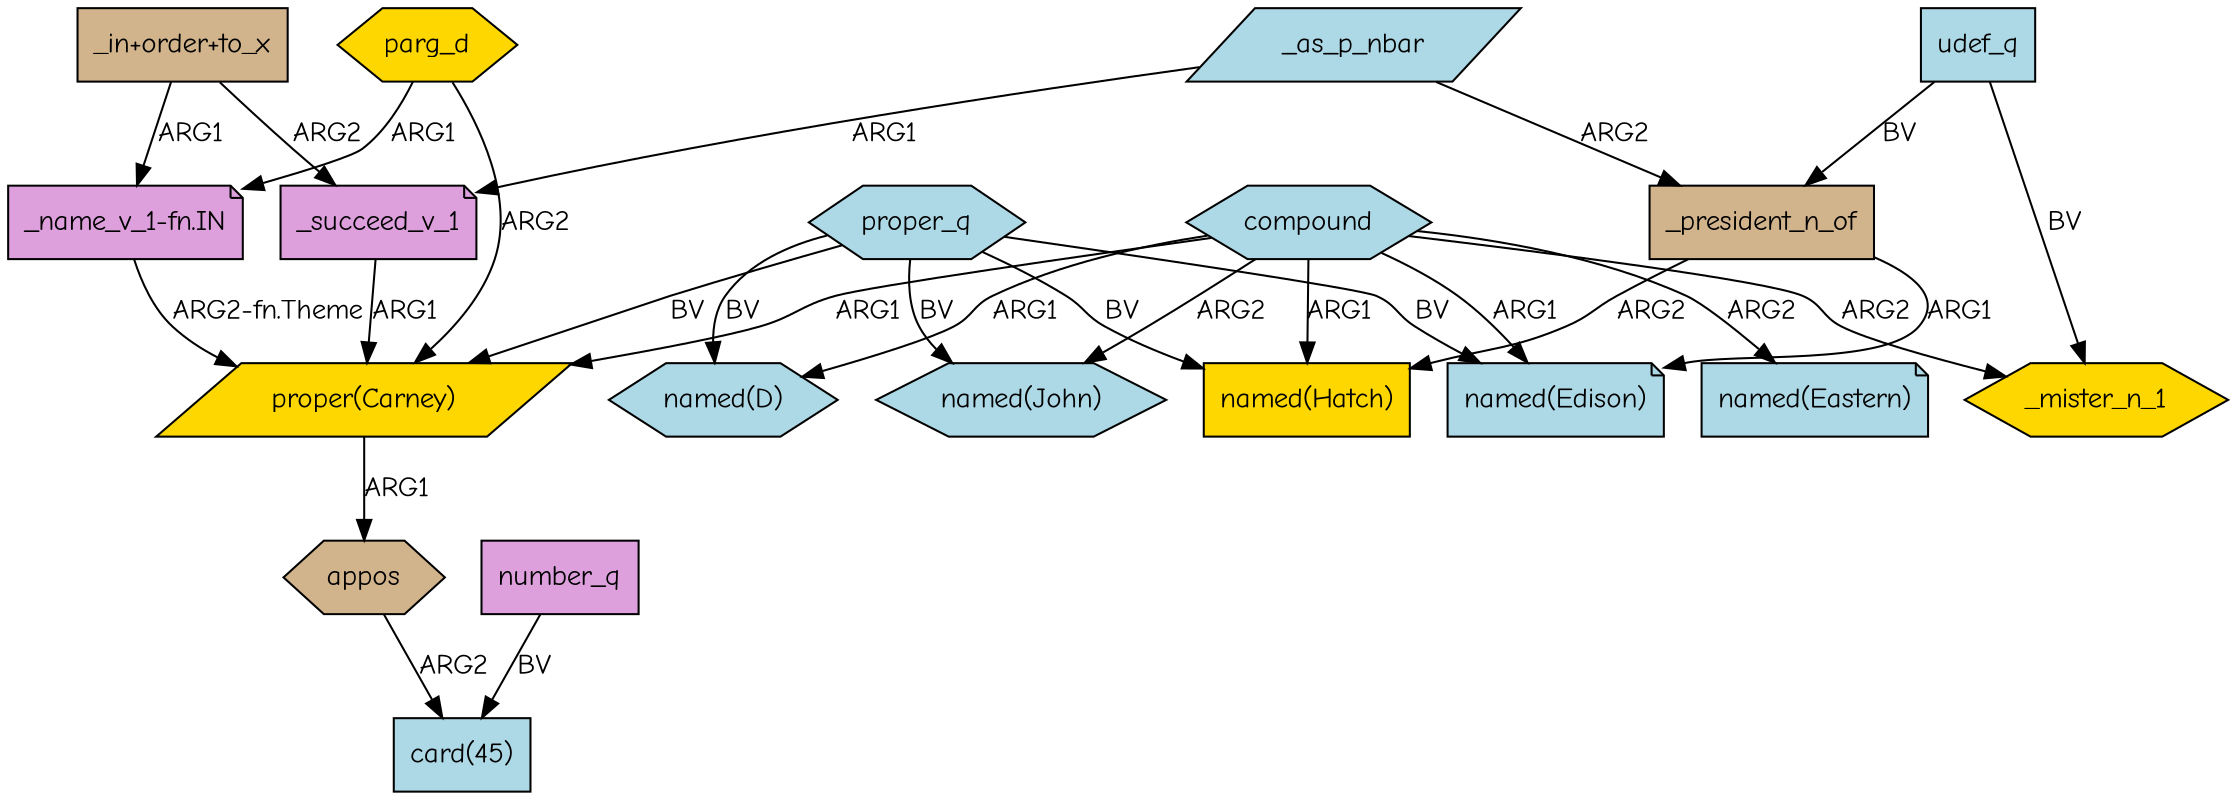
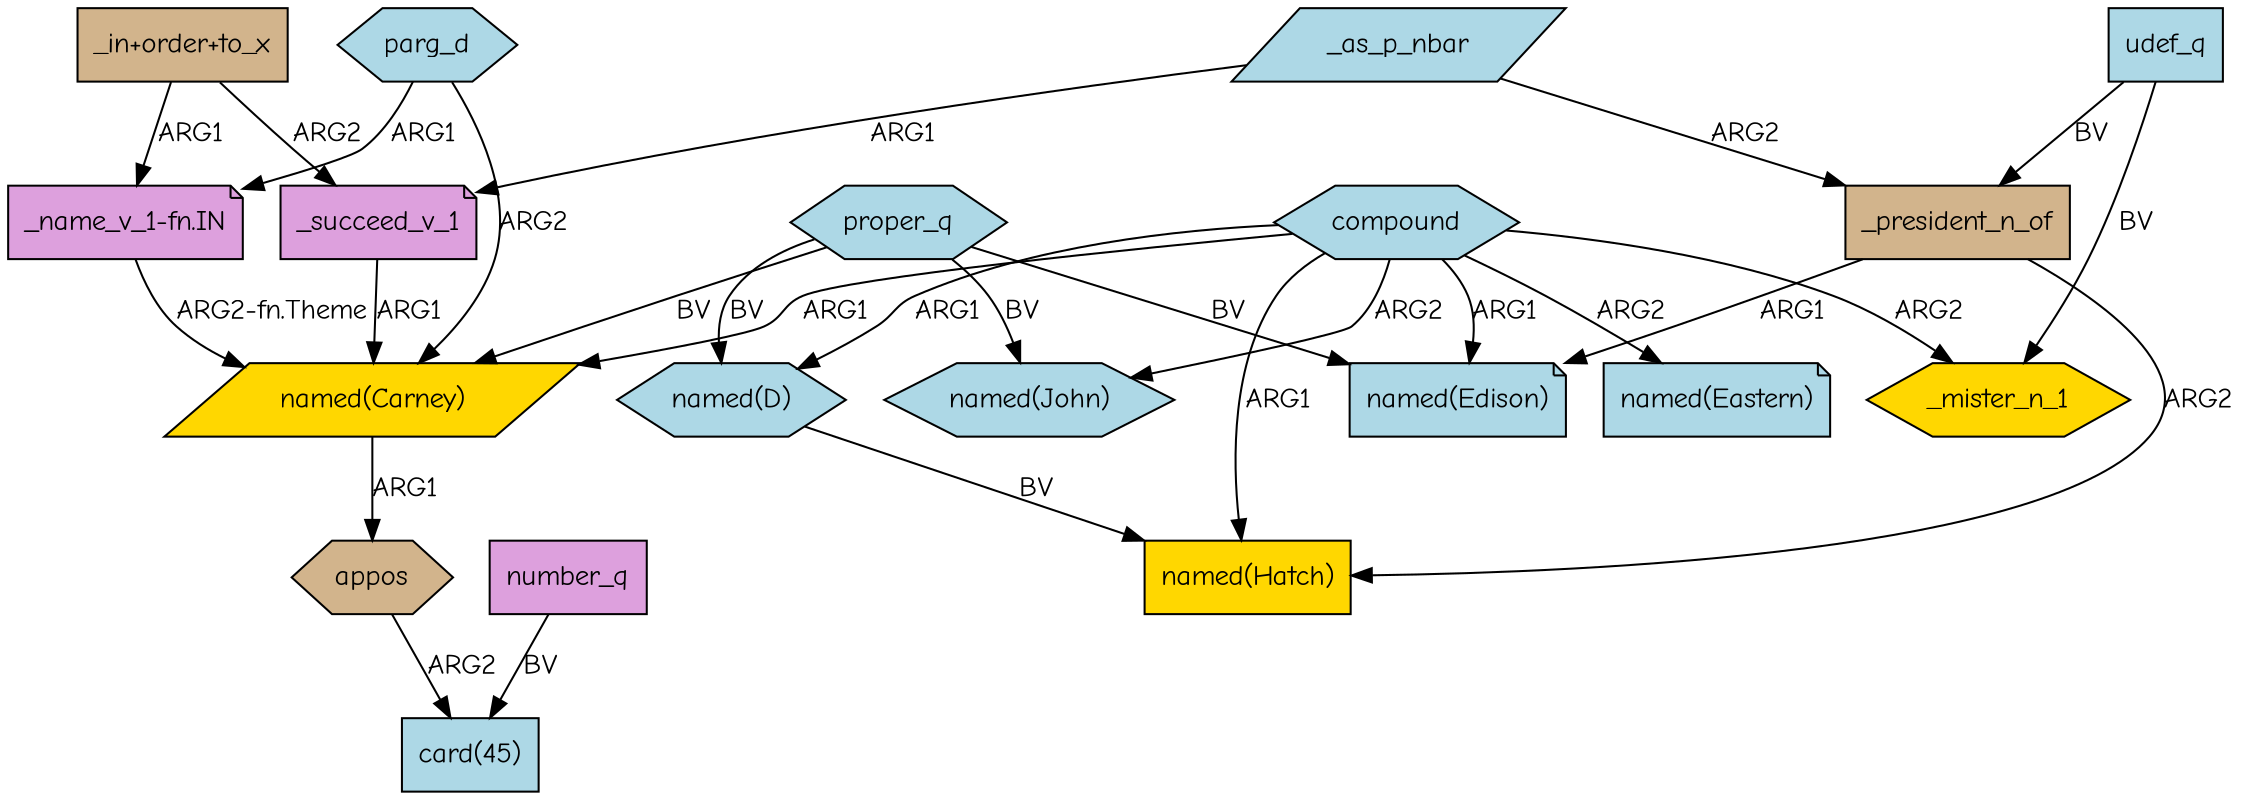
node "parg_d": fillcolor gold -> lightblue
edge "proper_q" -> "named(Hatch)": now "named(D)" -> "named(Hatch)"
node "proper(Carney)": label "proper(Carney)" -> "named(Carney)"
